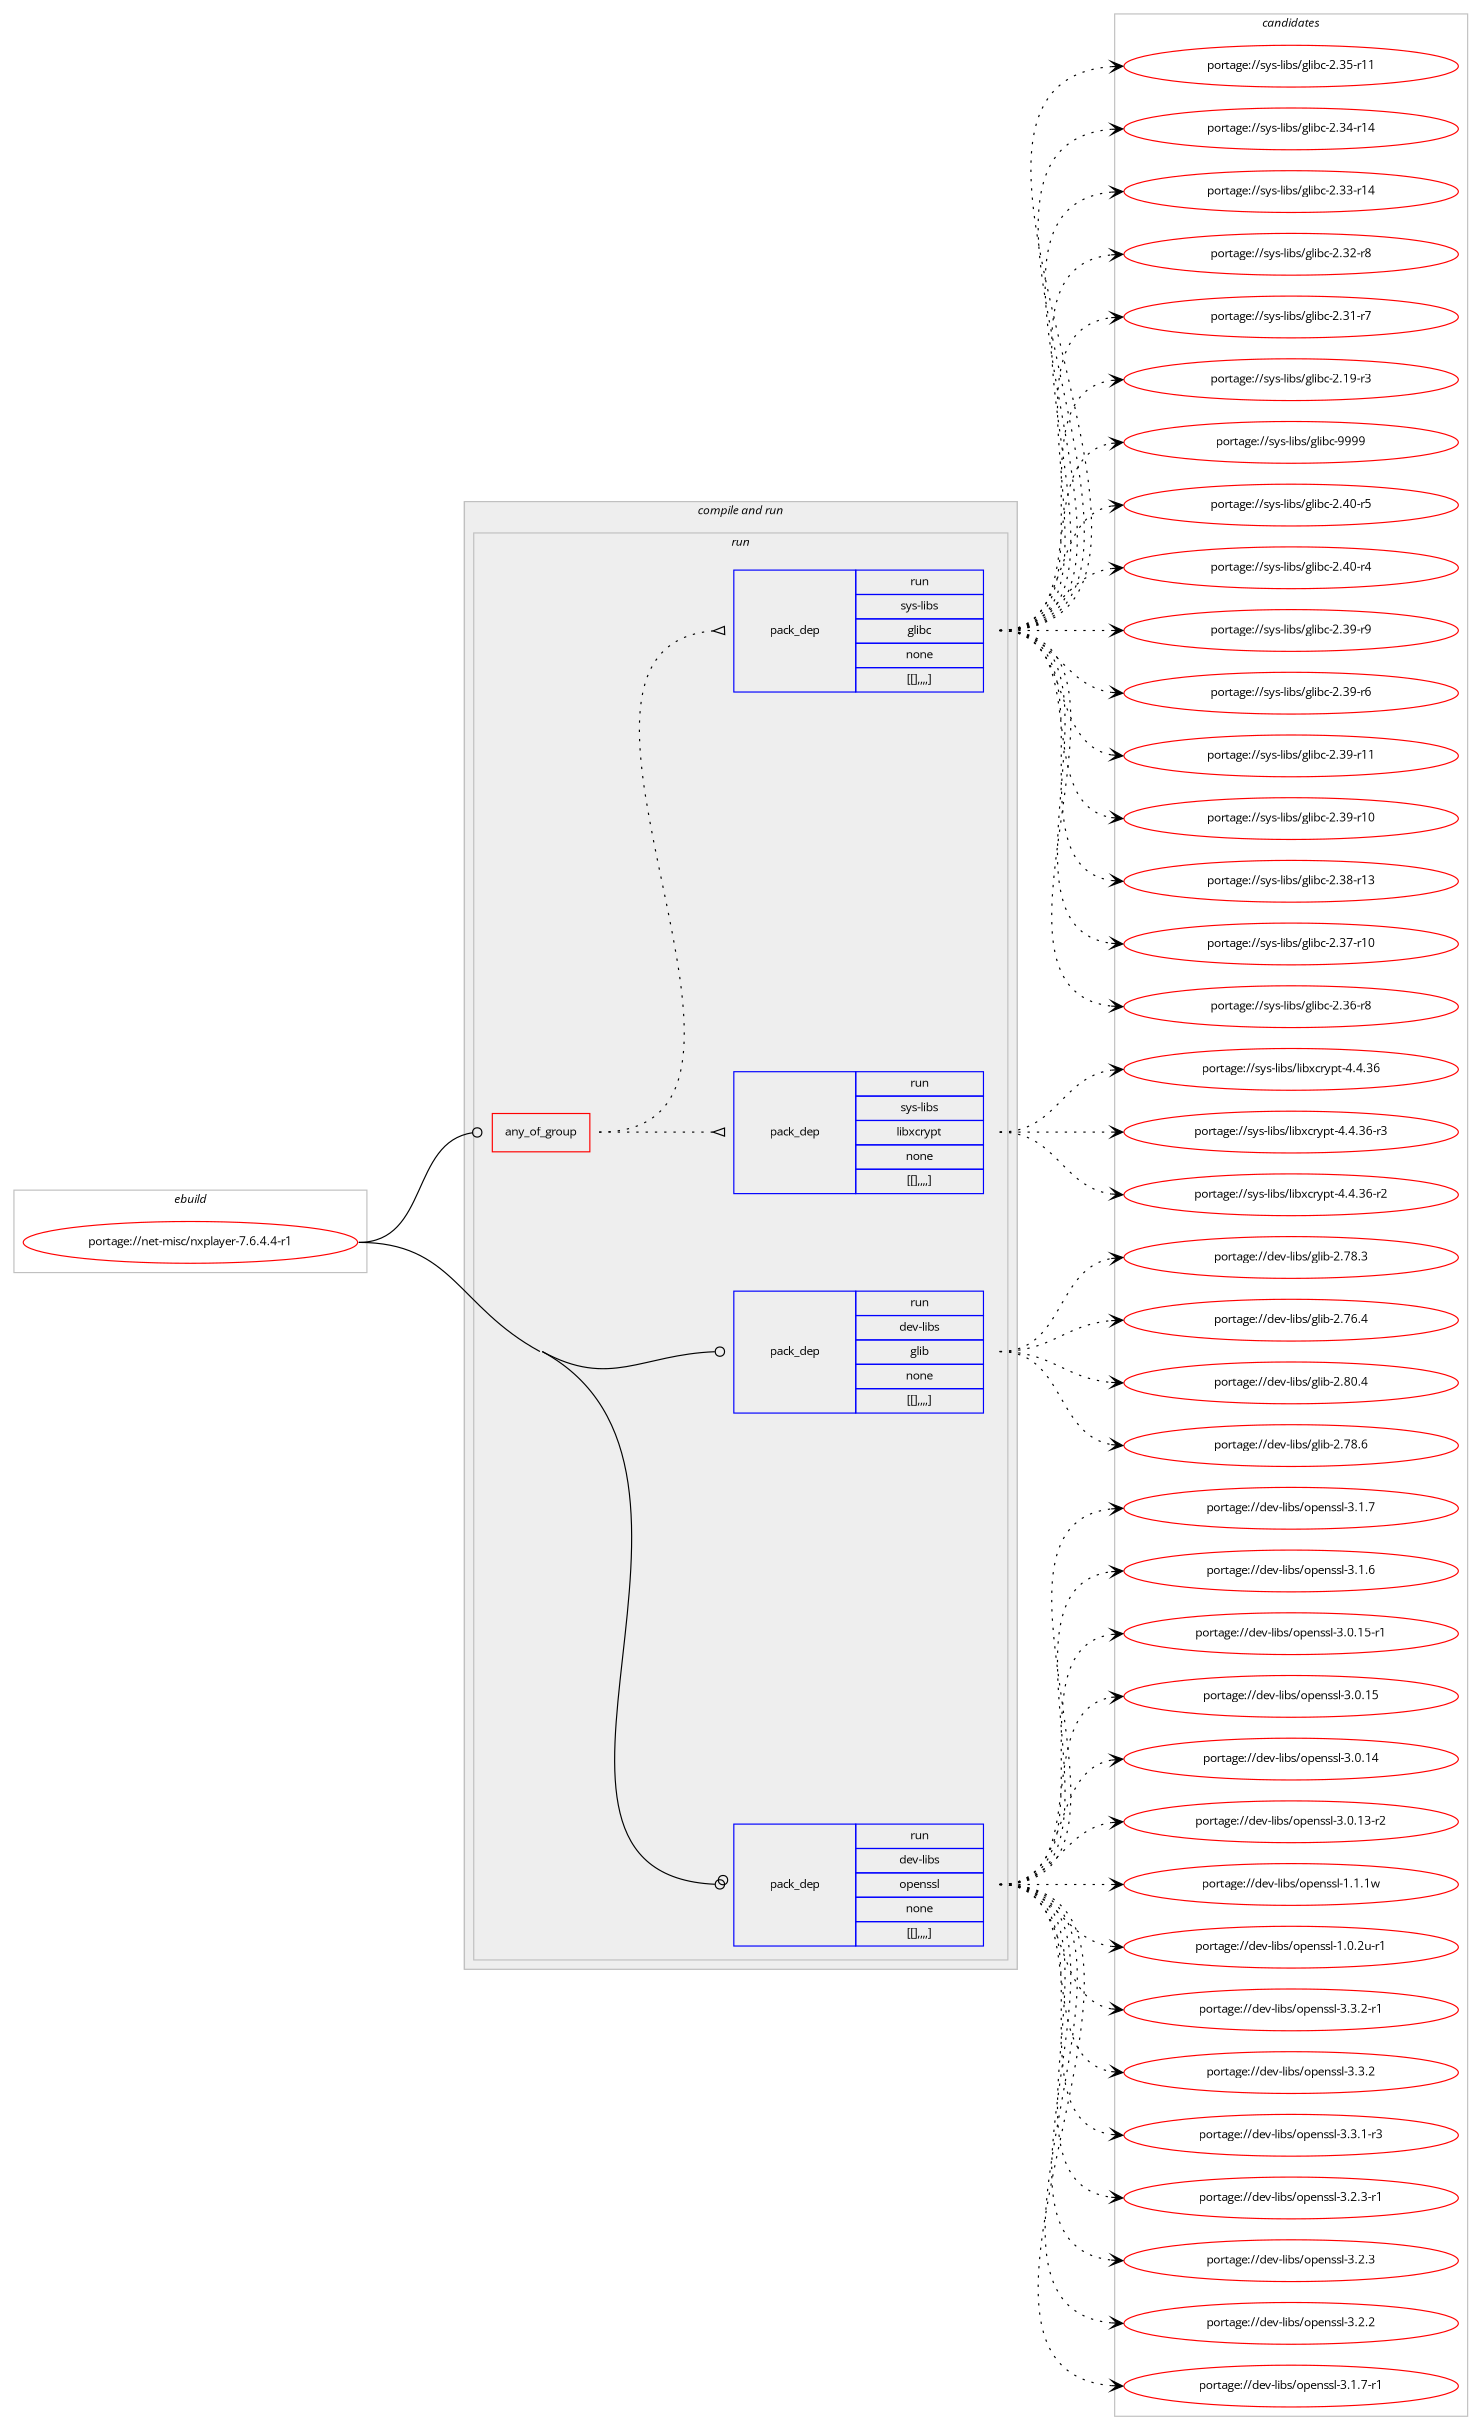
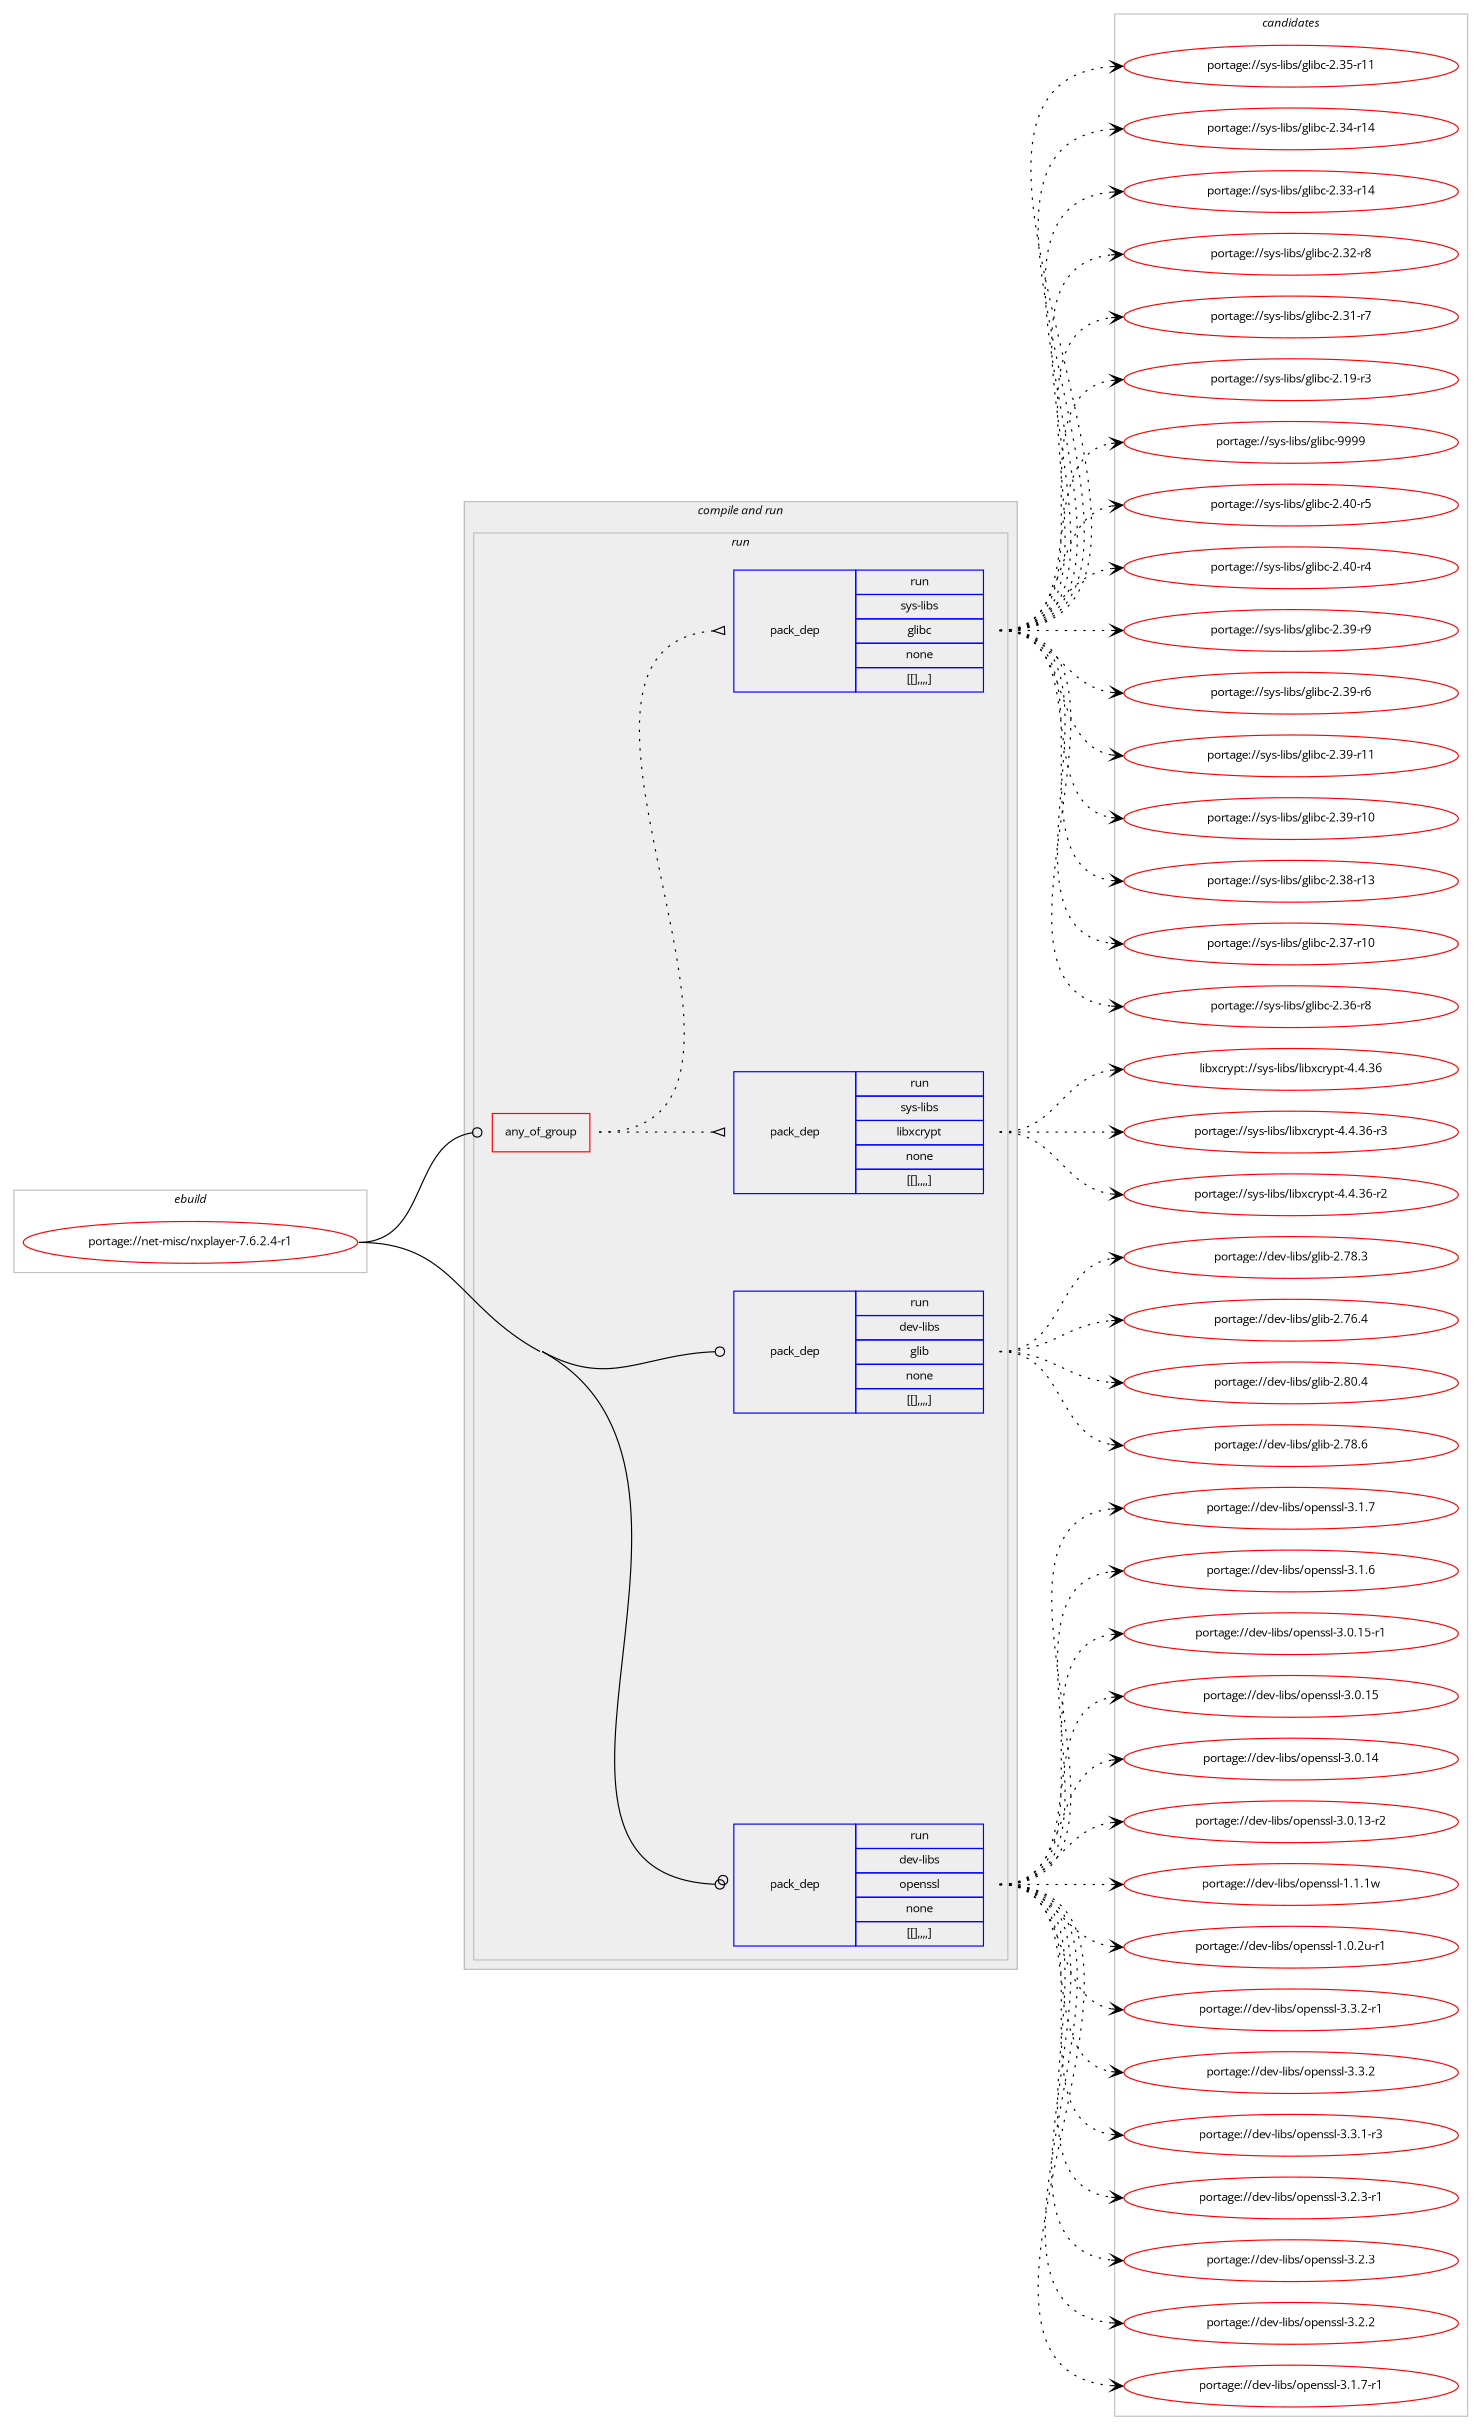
node "portage://sys-libs/libxcrypt-4.4.36": label "portage://sys-libs/libxcrypt-4.4.36" -> "libxcrypt://sys-libs/libxcrypt-4.4.36"
node "portage://net-misc/nxplayer-7.6.4.4-r1": label "portage://net-misc/nxplayer-7.6.4.4-r1" -> "portage://net-misc/nxplayer-7.6.2.4-r1"
